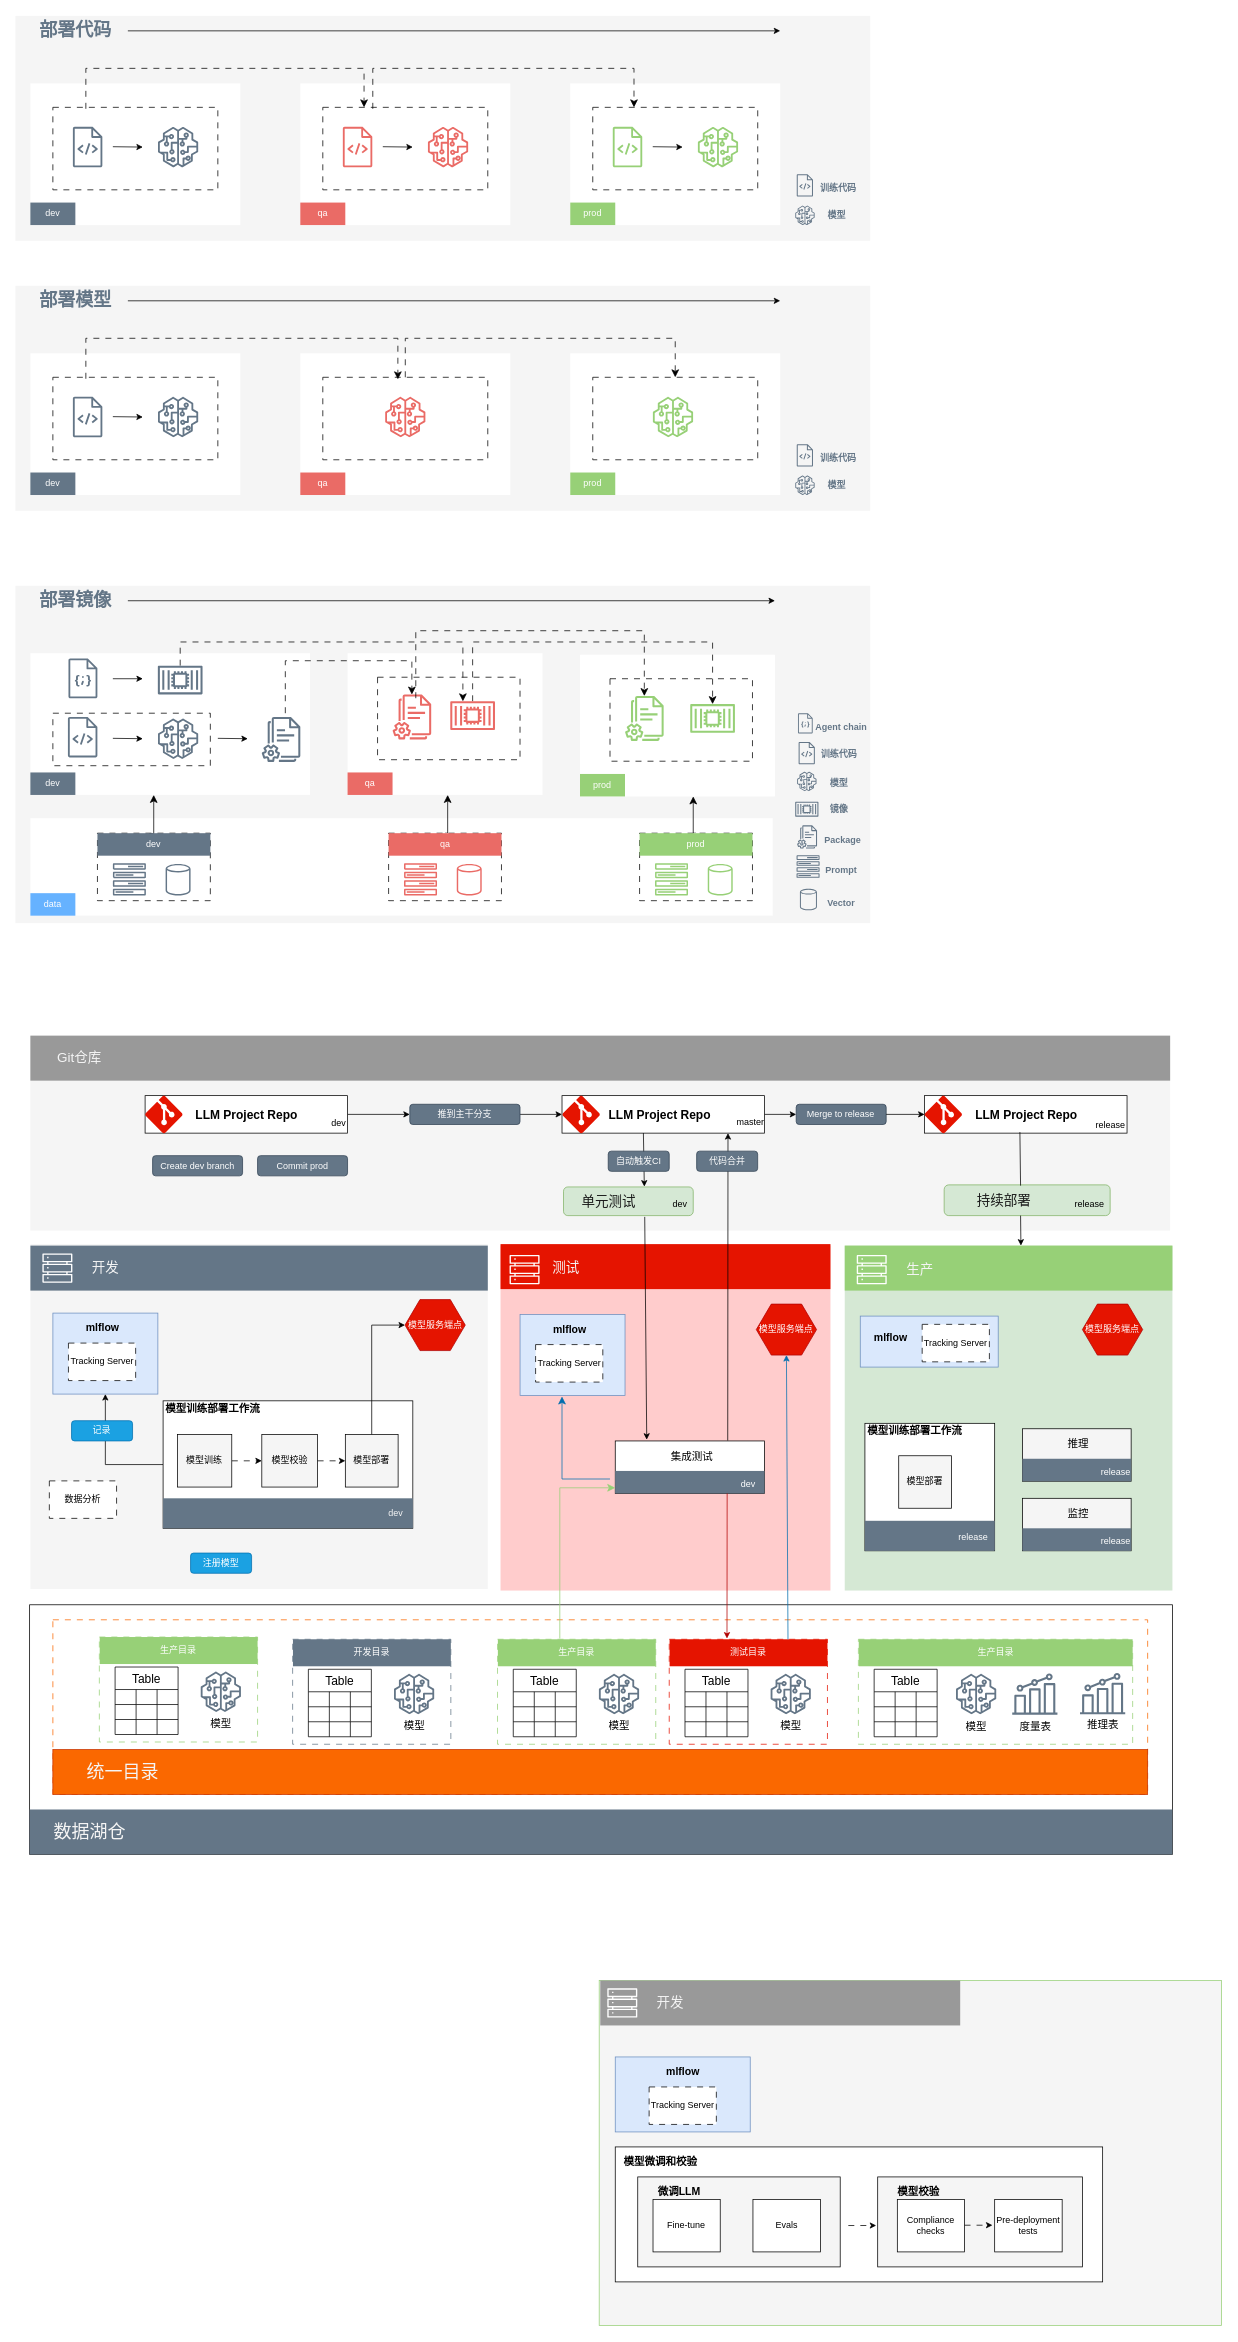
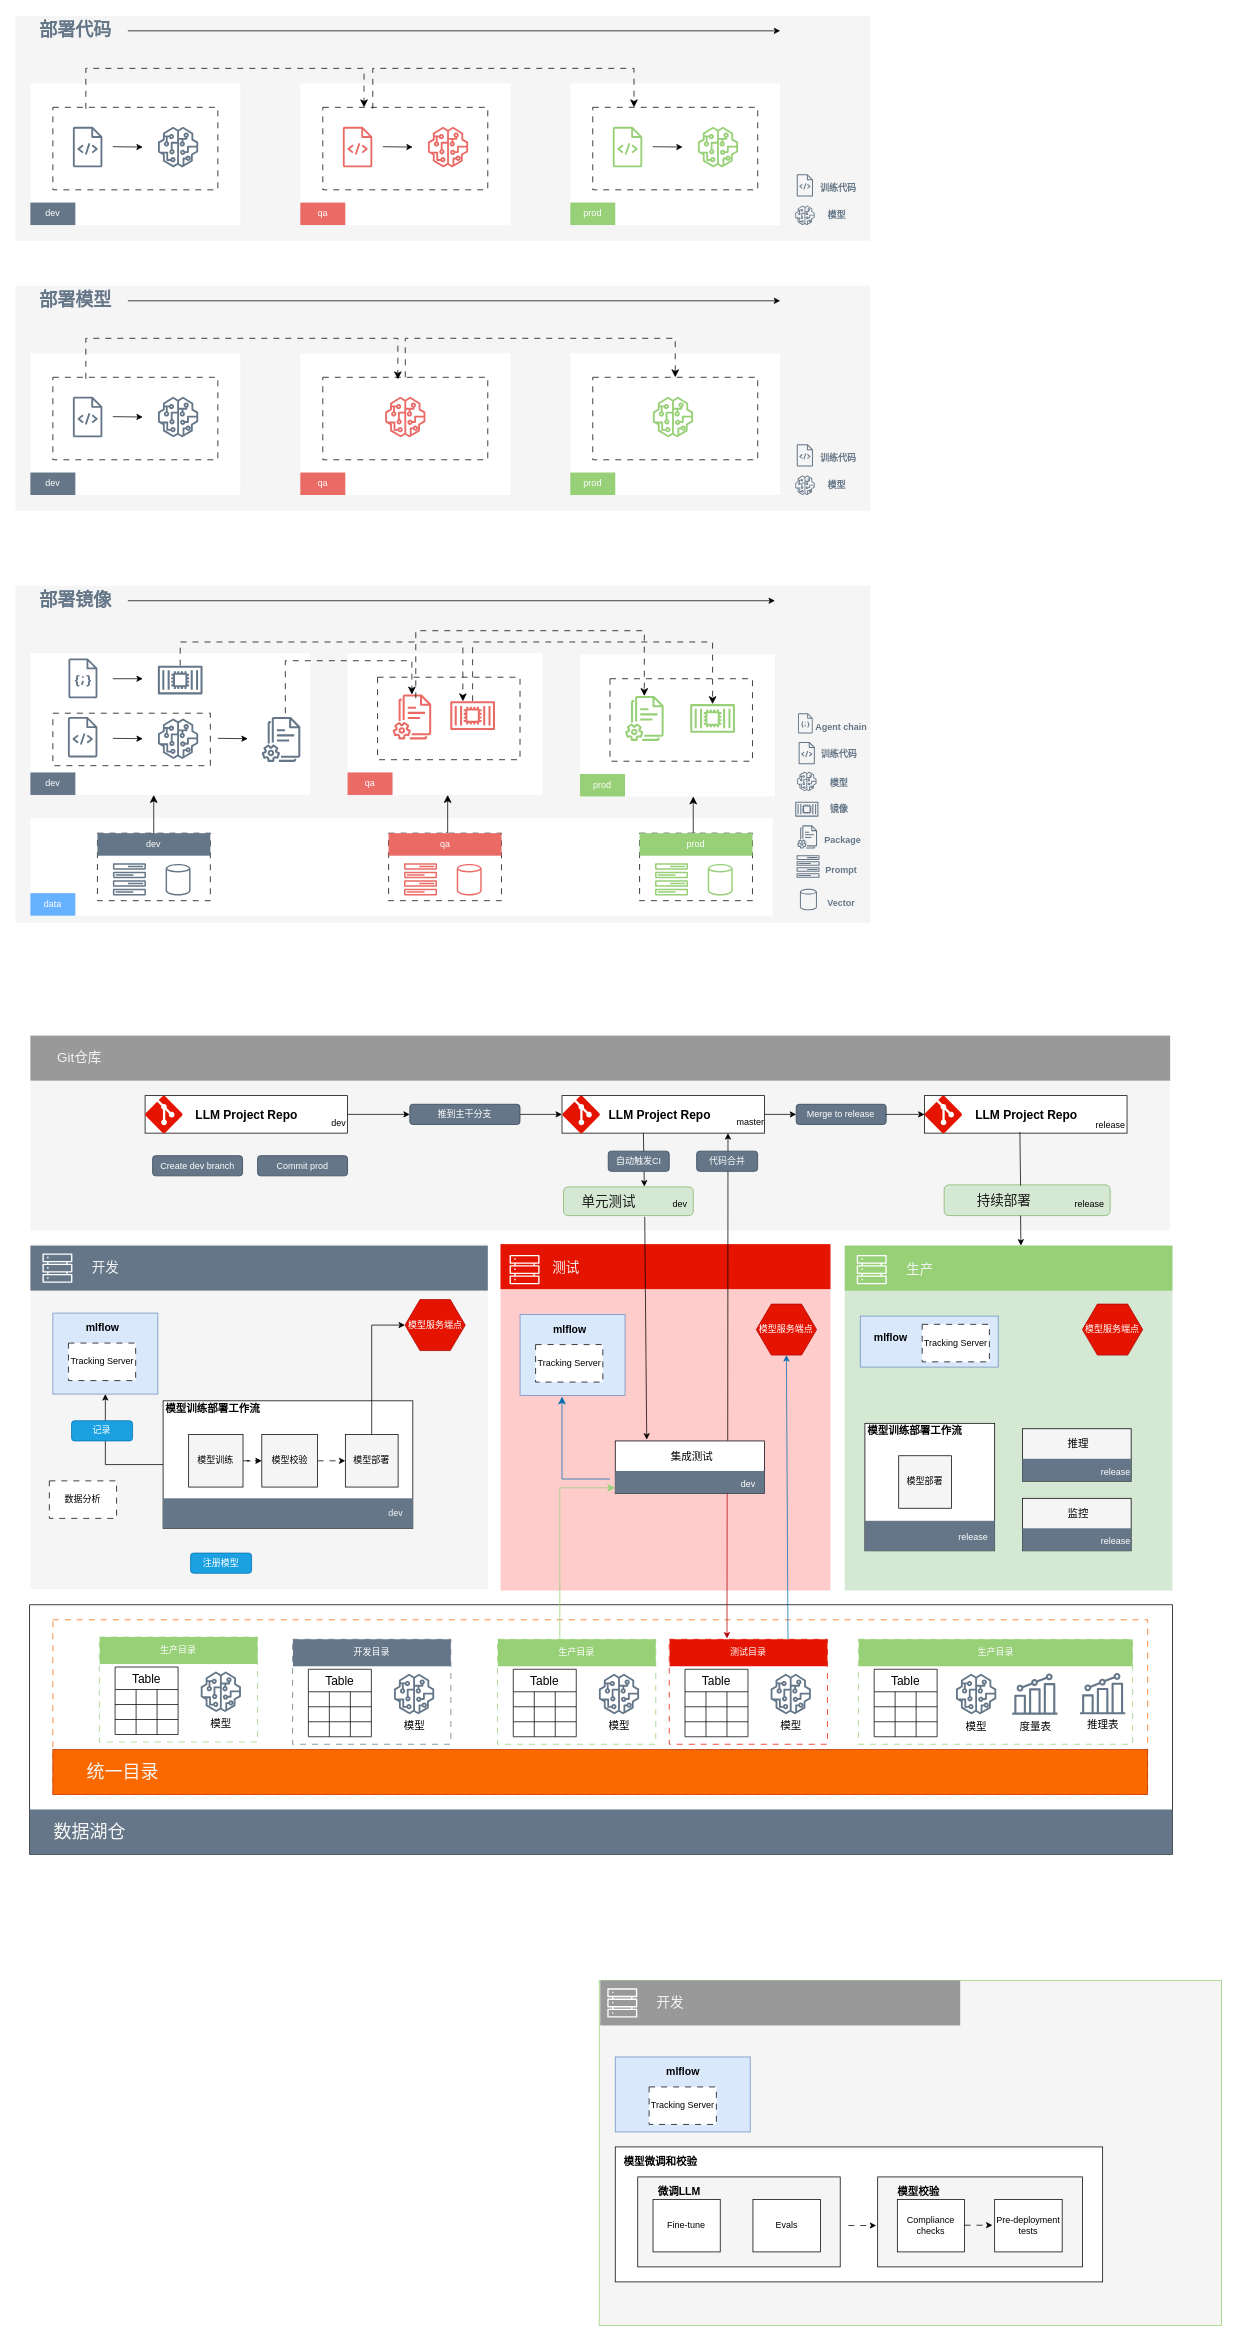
node "模型训练": moved (205, 1461) -> (216, 1461)
